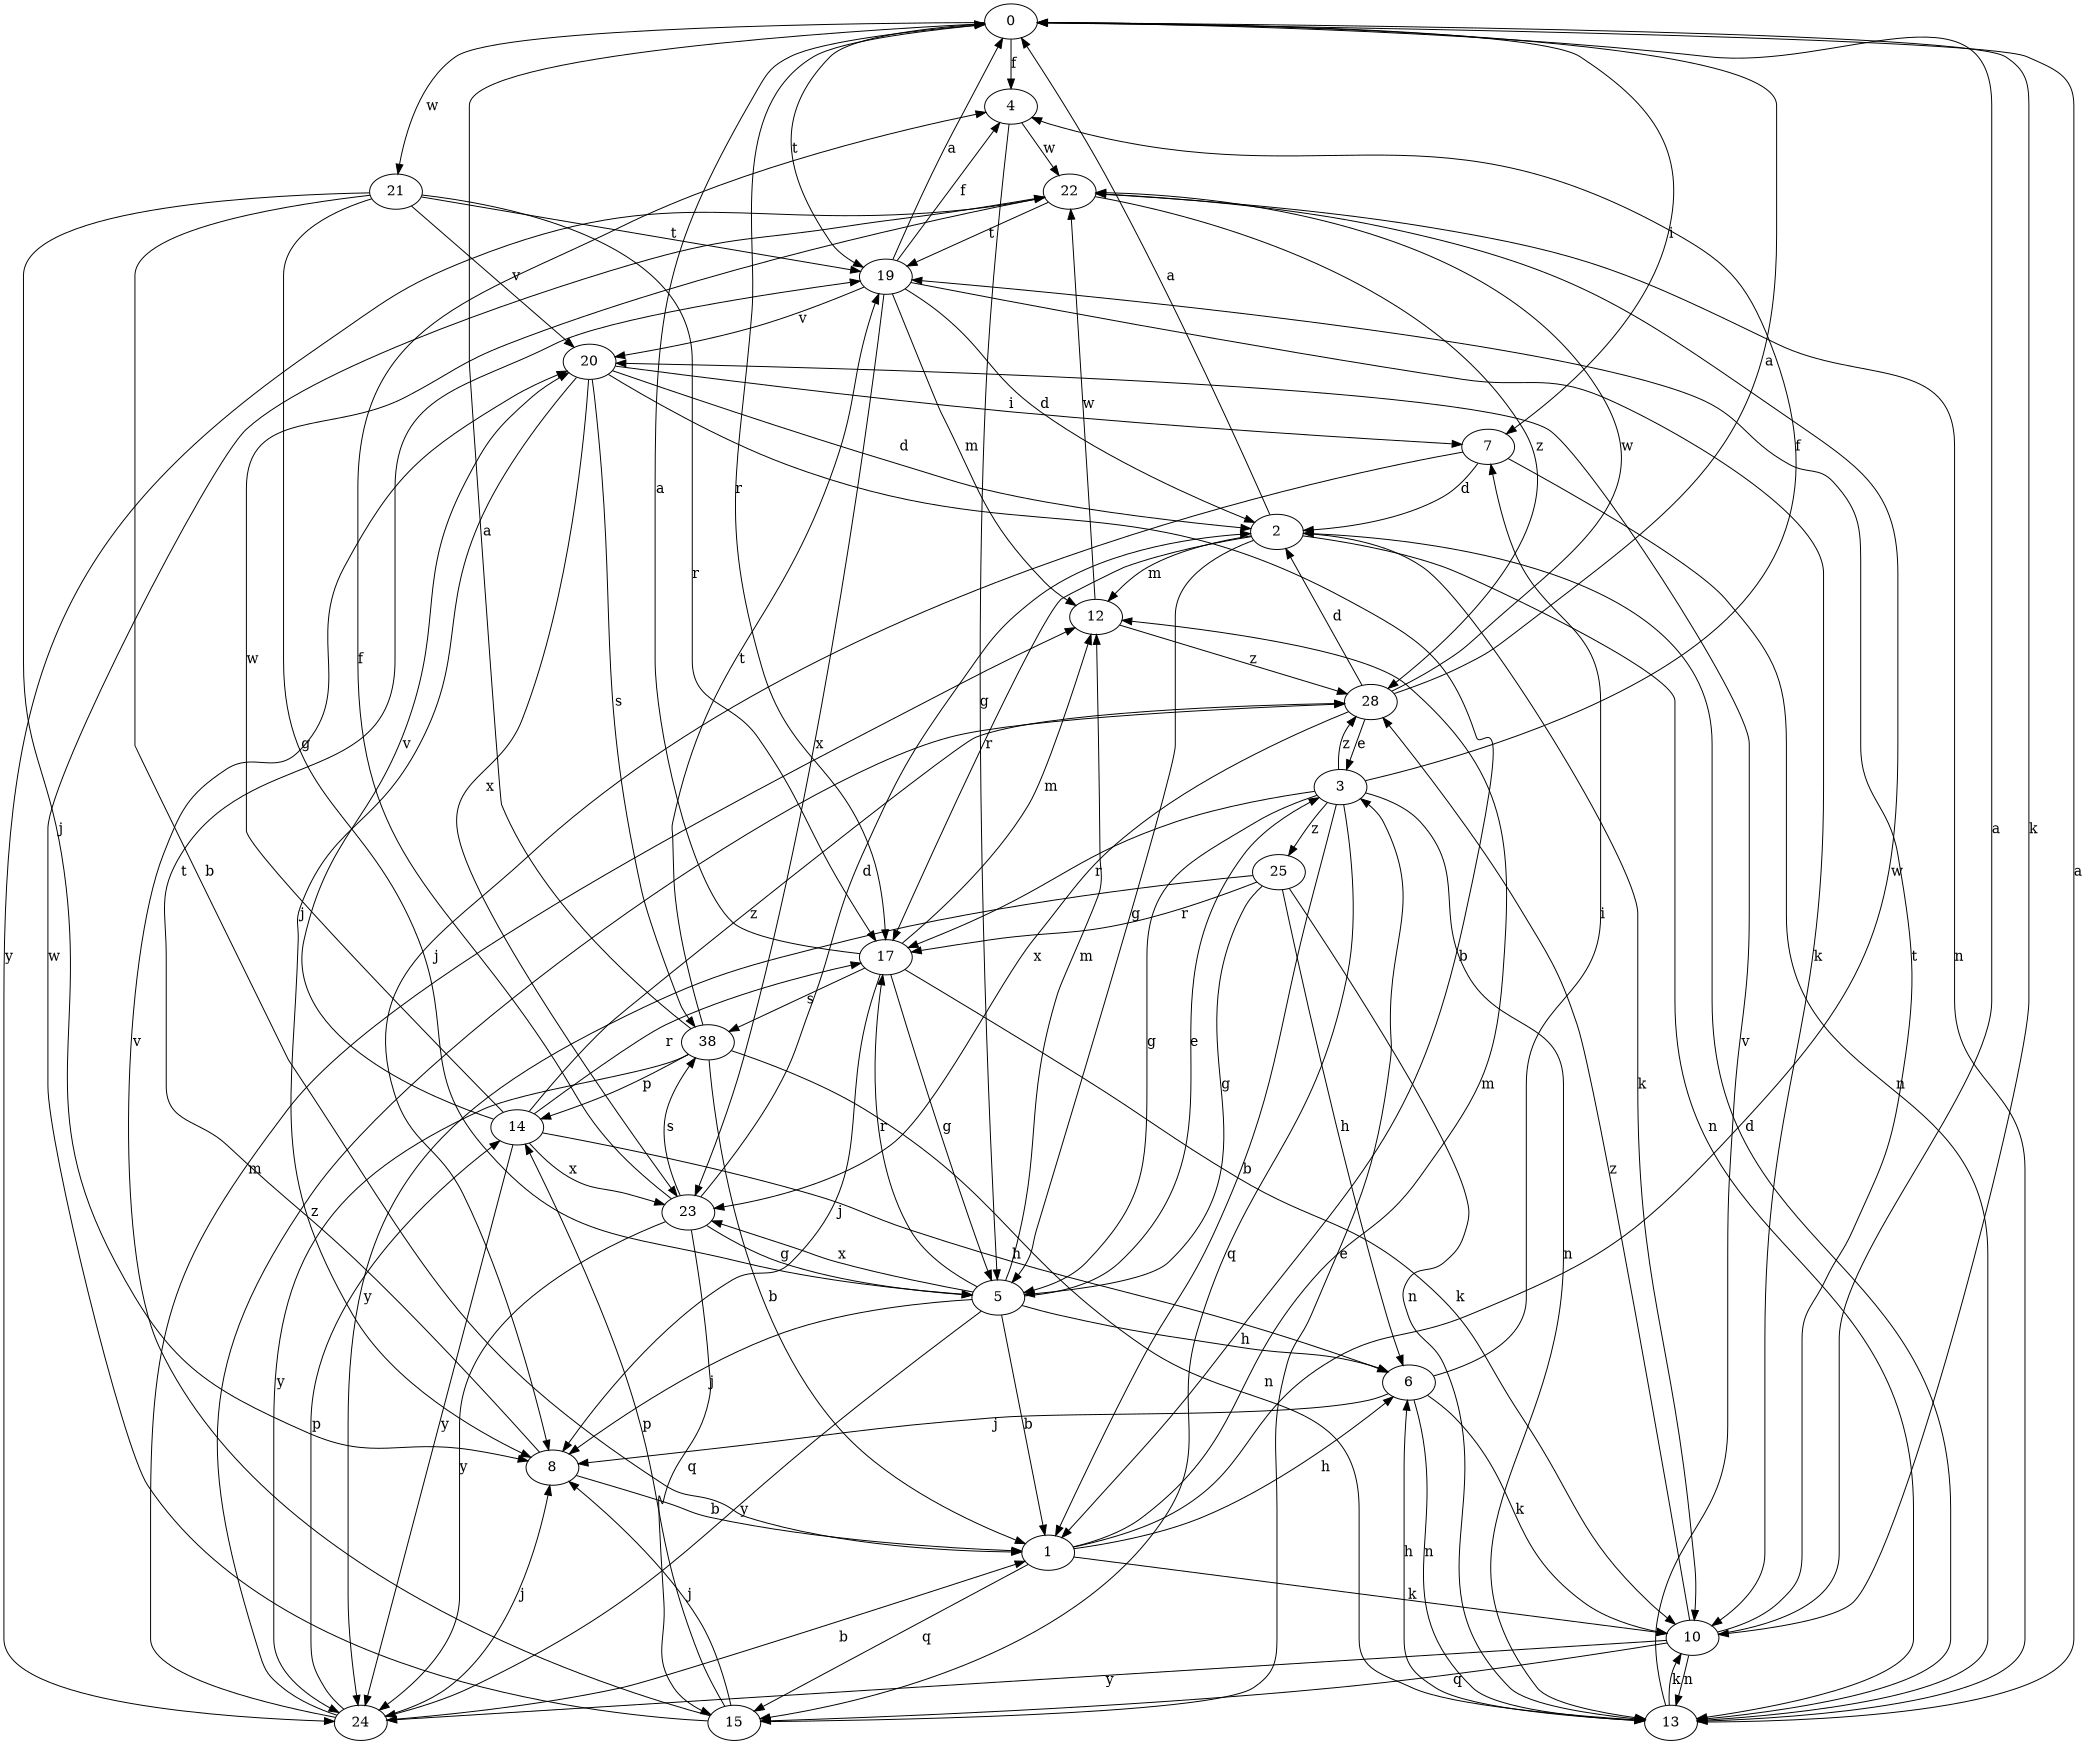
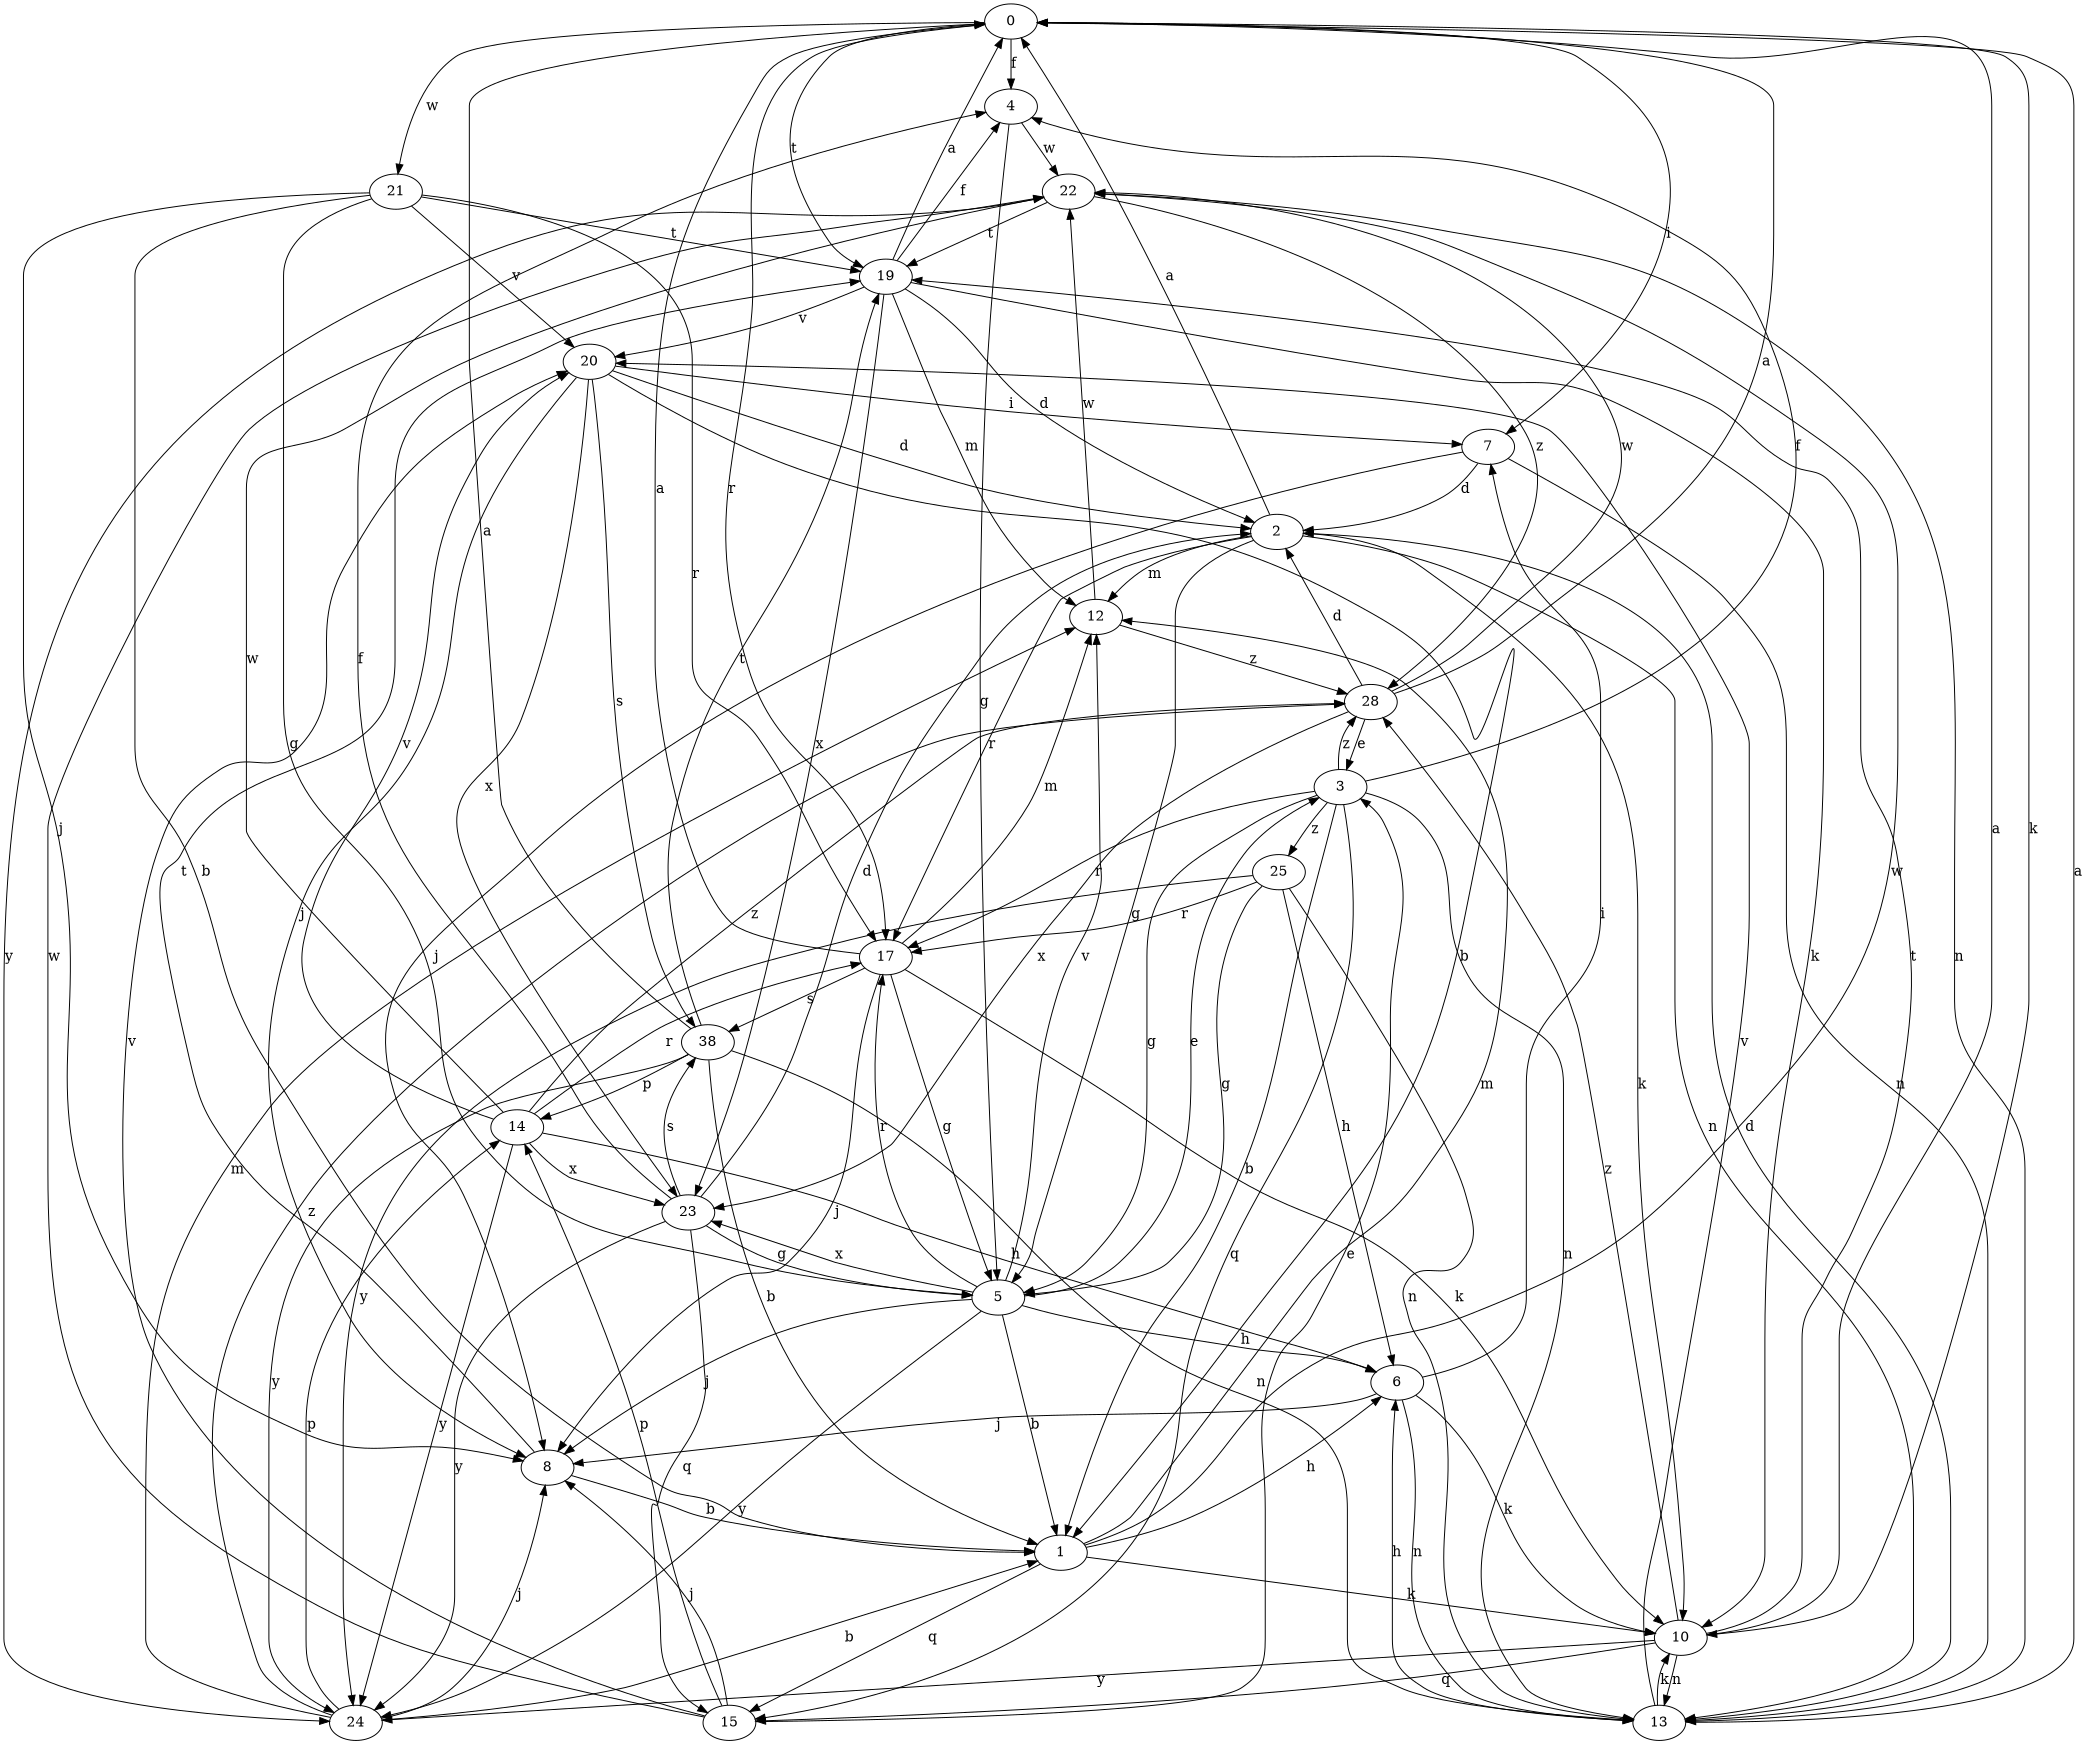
edge "5" -> "12": label "m" -> "v"
